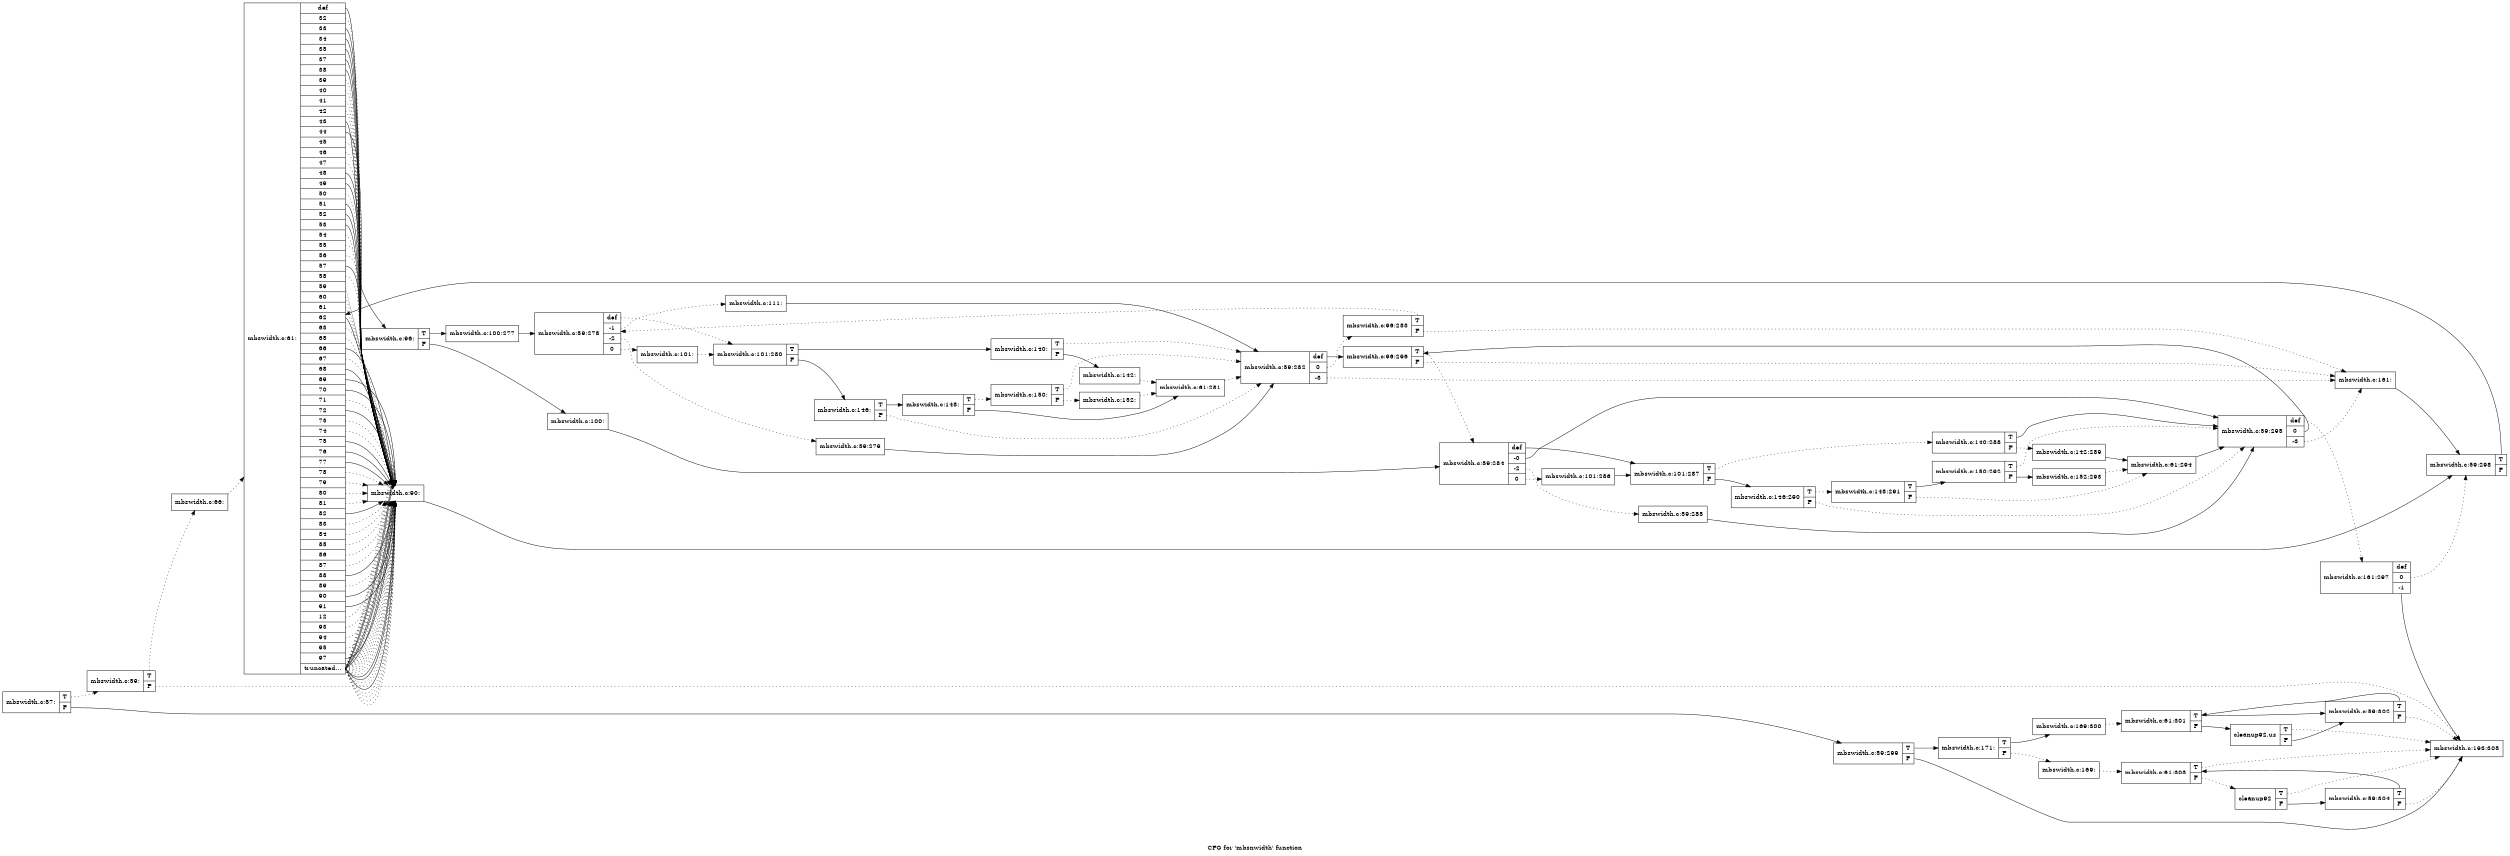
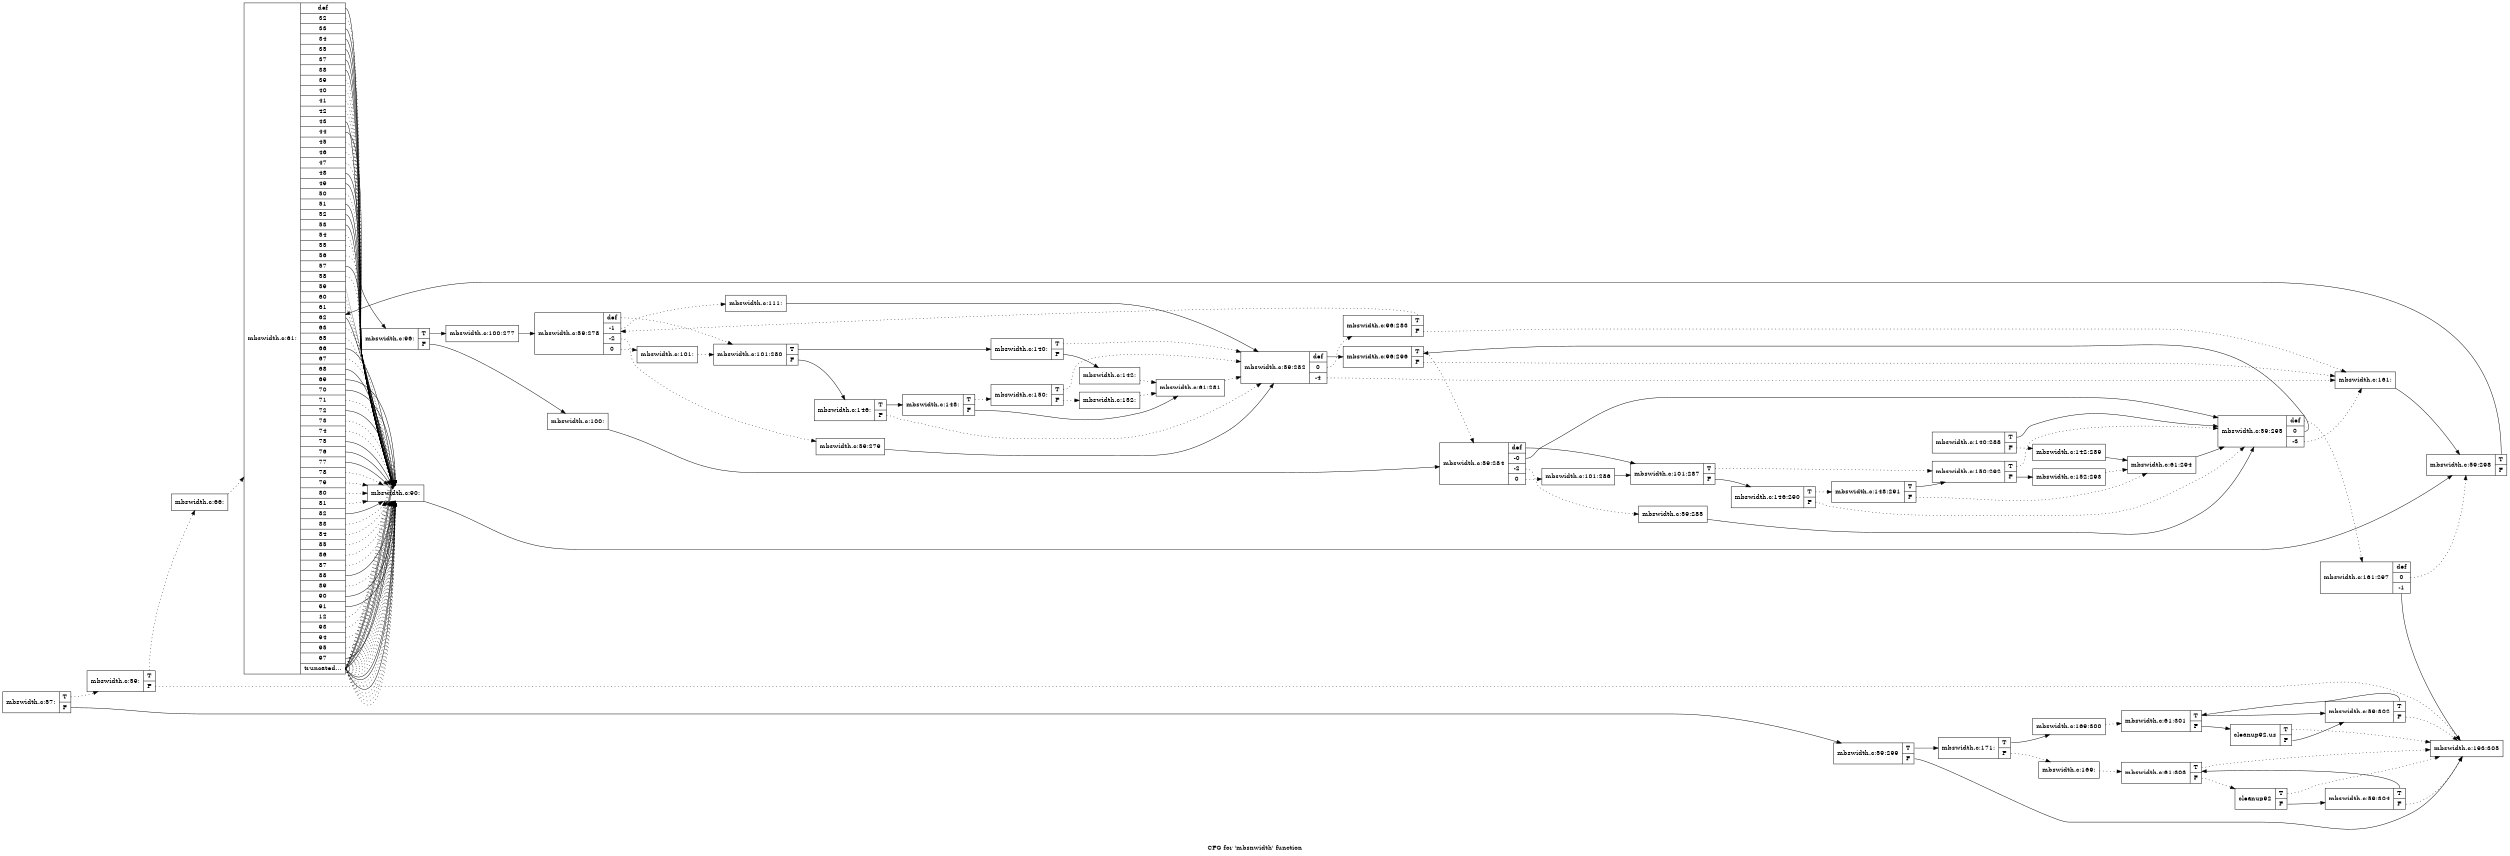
node "mbswidth.c:59:282": text "-3" -> "-4"
edge "mbswidth.c:101:287" -> "mbswidth.c:140:288": now "mbswidth.c:101:287" -> "mbswidth.c:150:292"
